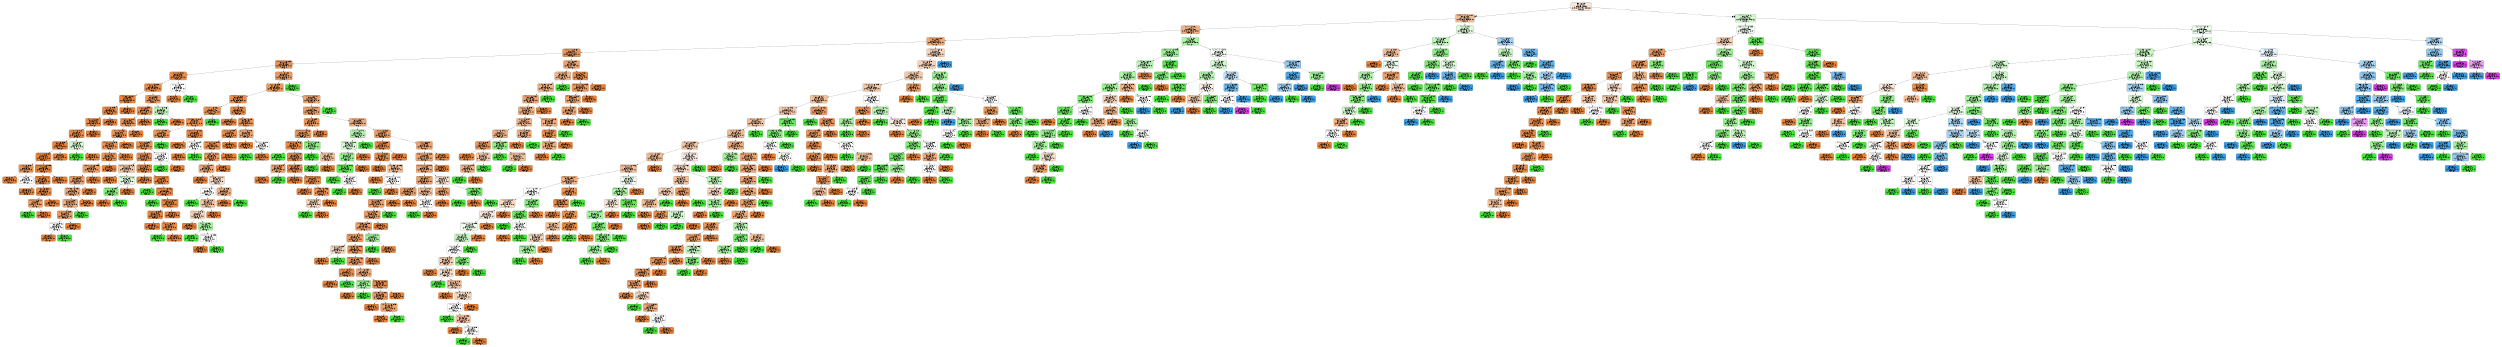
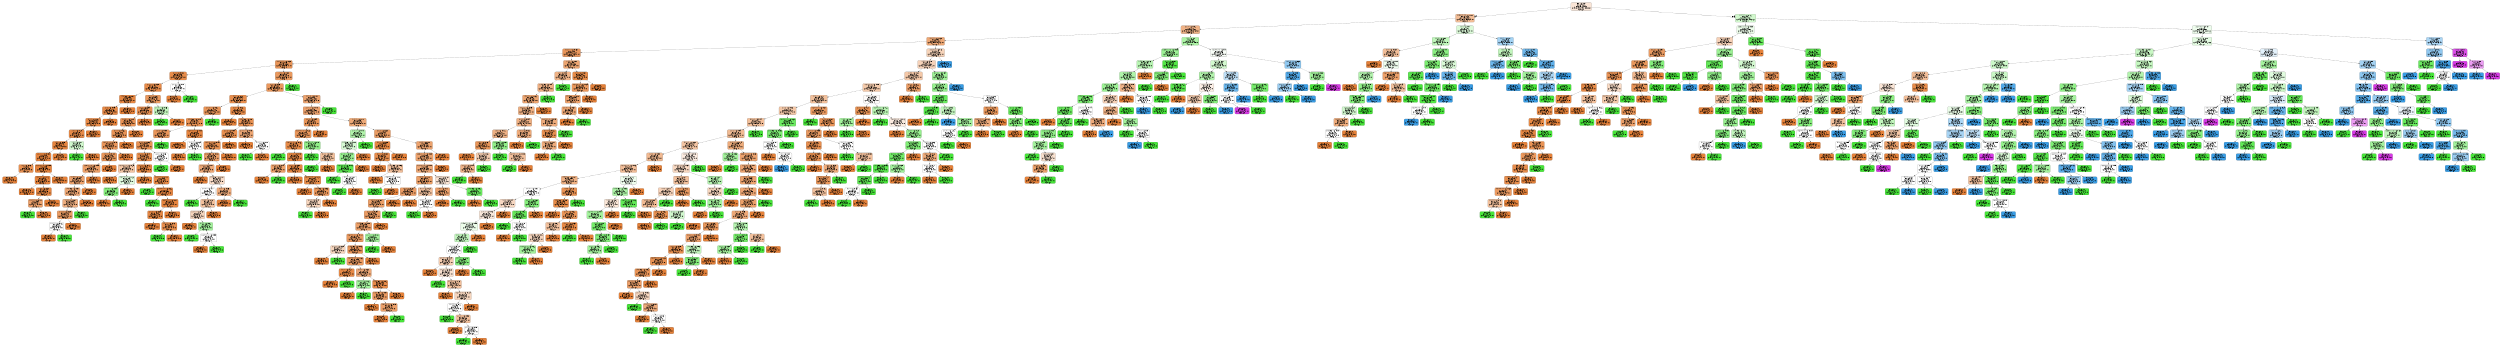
node "gini = 0.0 samples = 9 value = [0, 0, 13, 0] class = 2": removed
node "gini = 0.5 samples = 2 value = [1, 1, 0, 0] class = 0": removed
